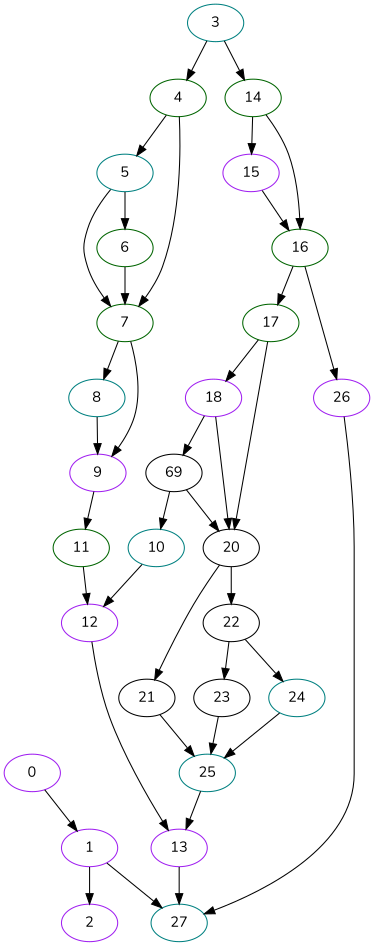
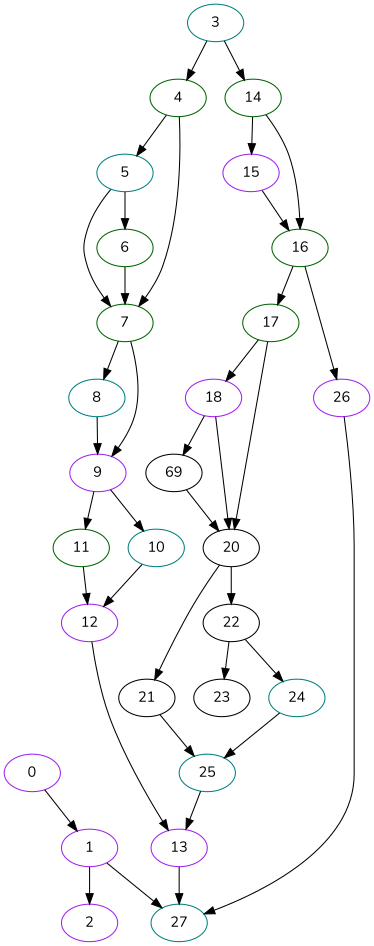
edge "69" -> "10": now "9" -> "10"
edge "23" -> "25": removed
